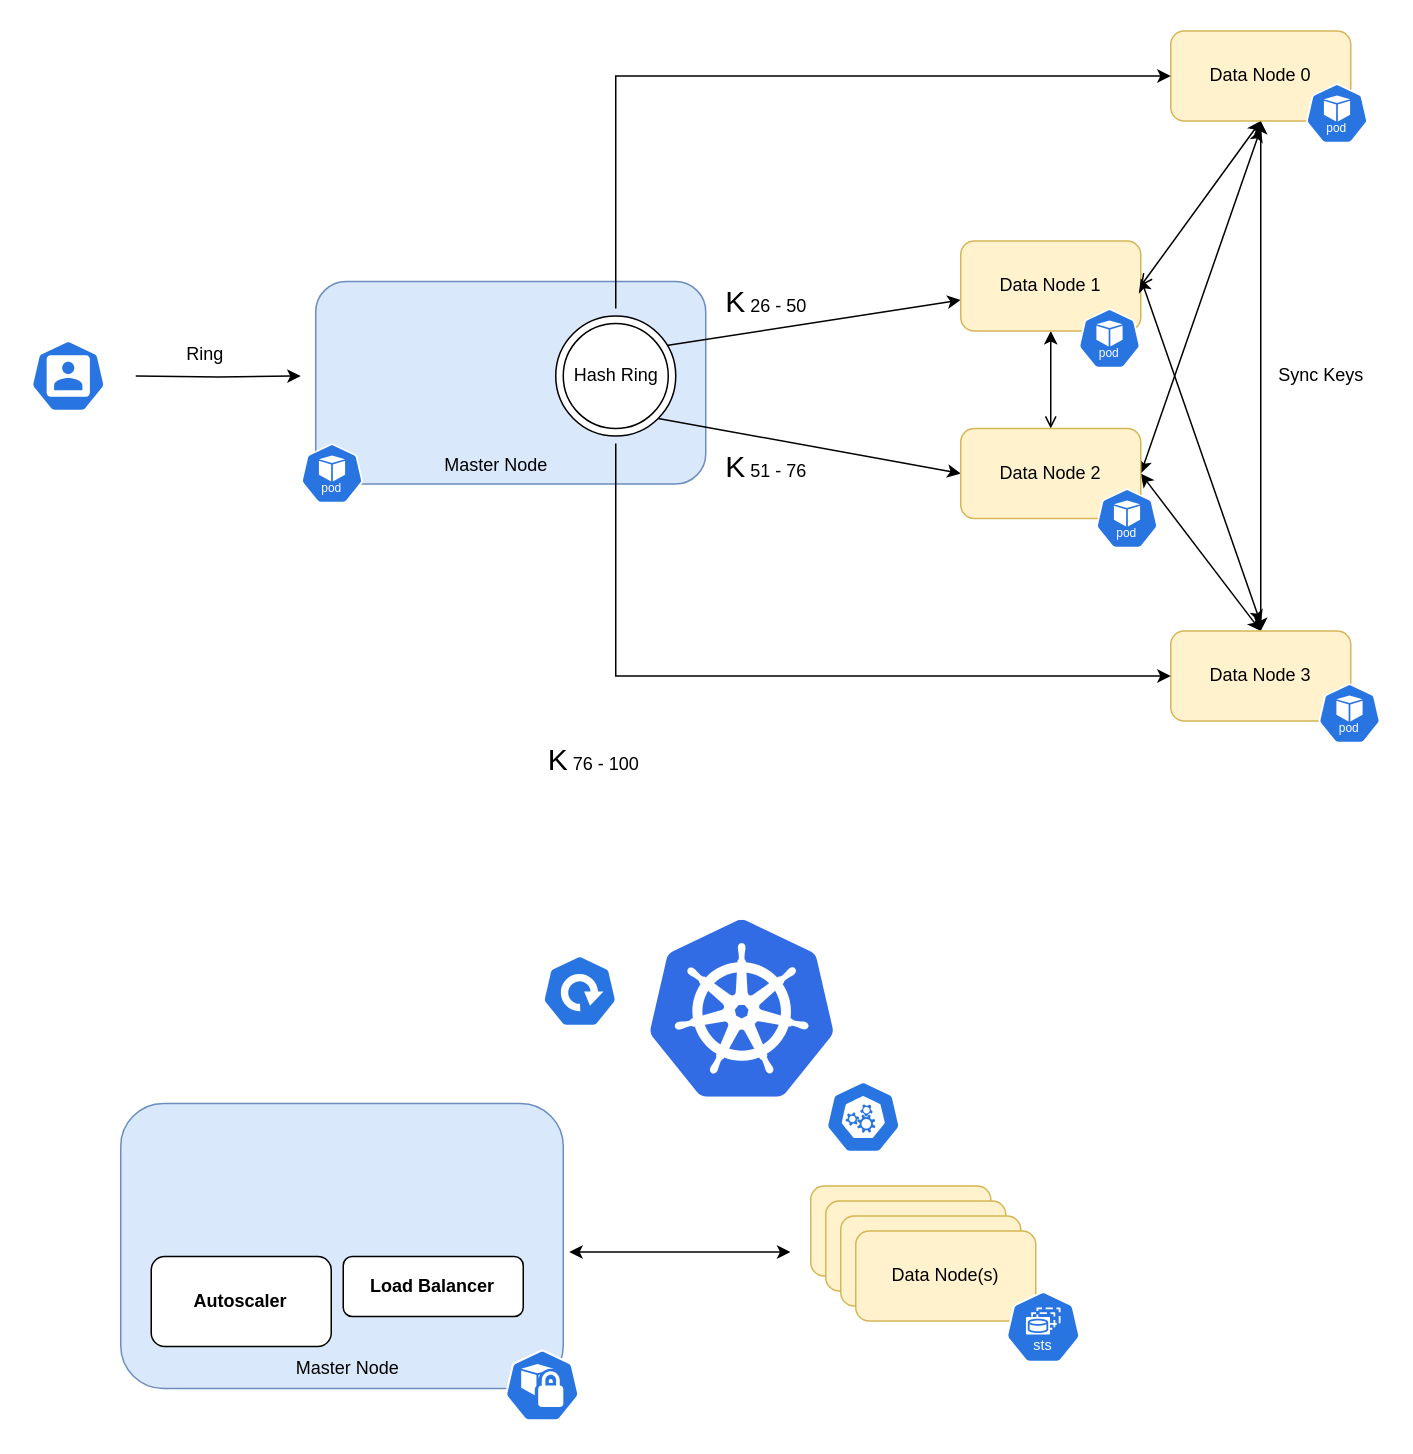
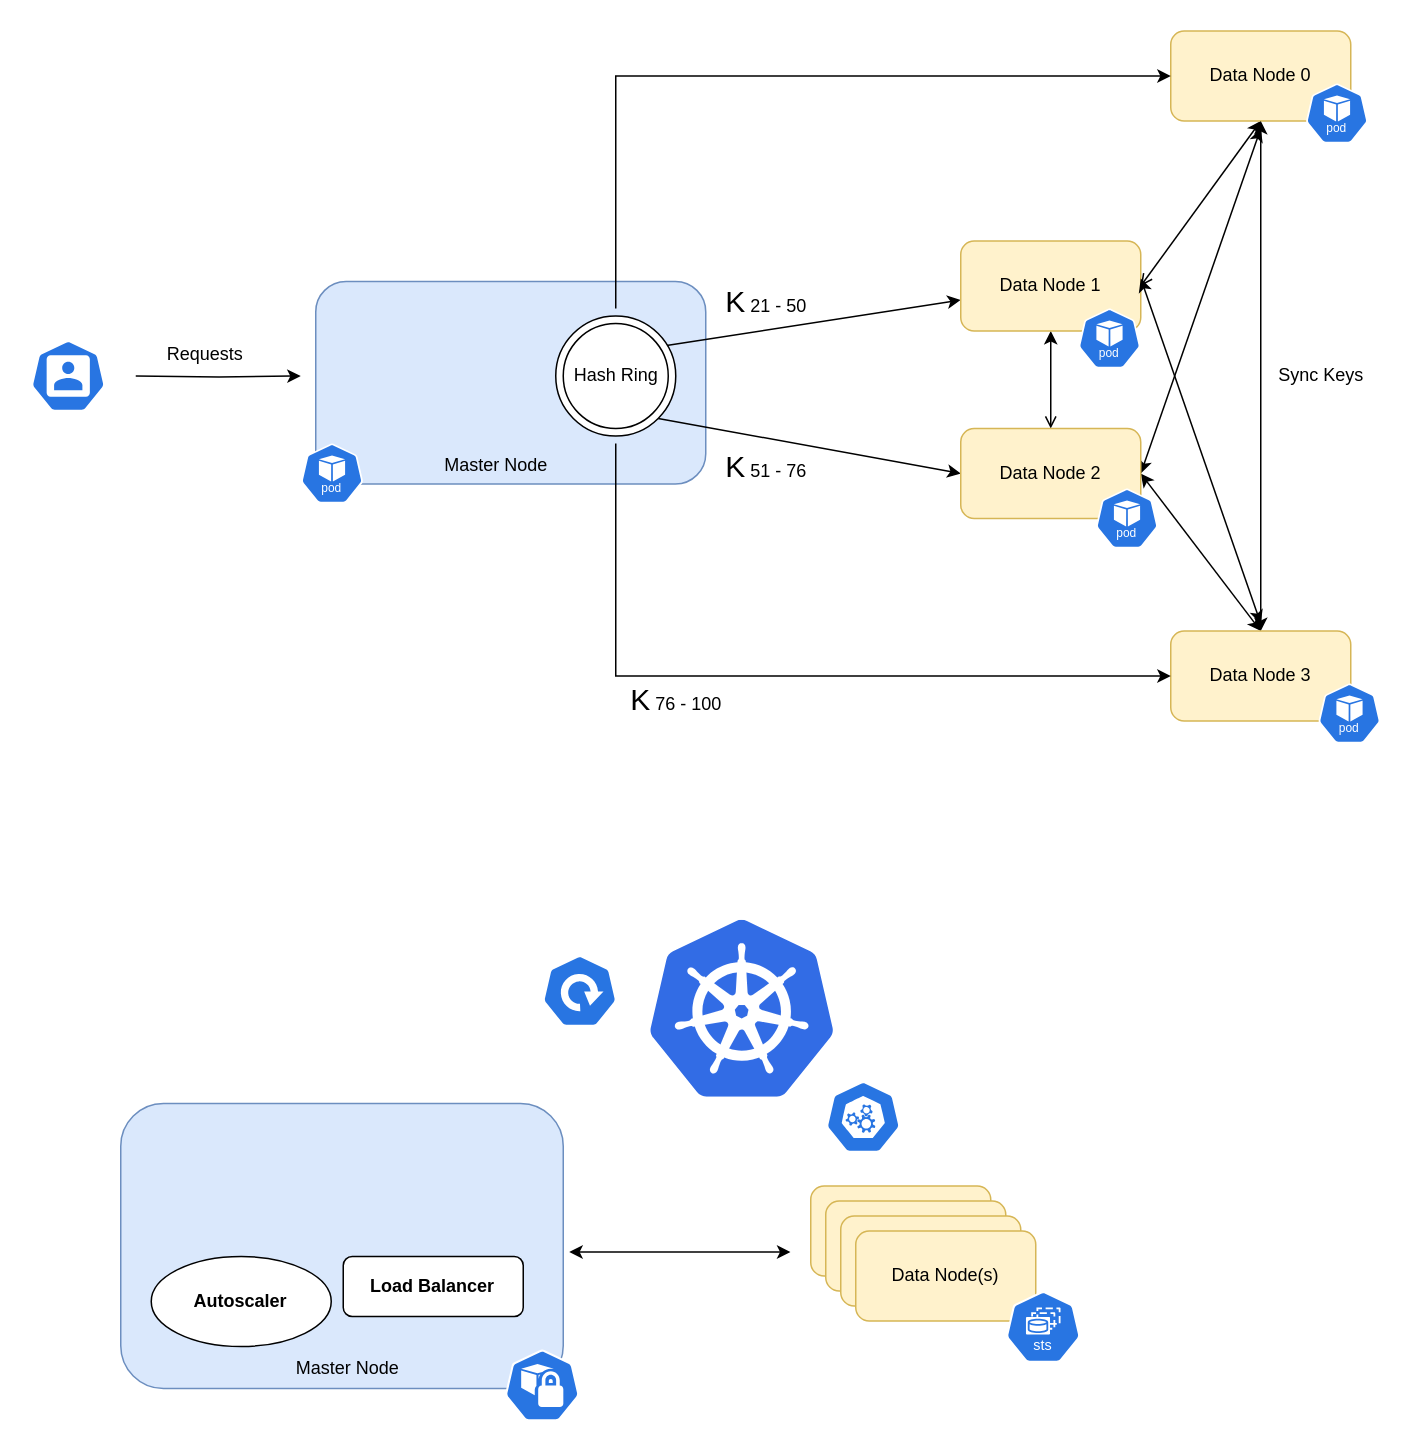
node "K 26 - 50": label "K 26 - 50" -> "K 21 - 50"
node "Ring": label "Ring" -> "Requests"
node "K 76 - 100": moved (593, 758) -> (676, 698)
node "Autoscaler": shape rounded rectangle -> ellipse
